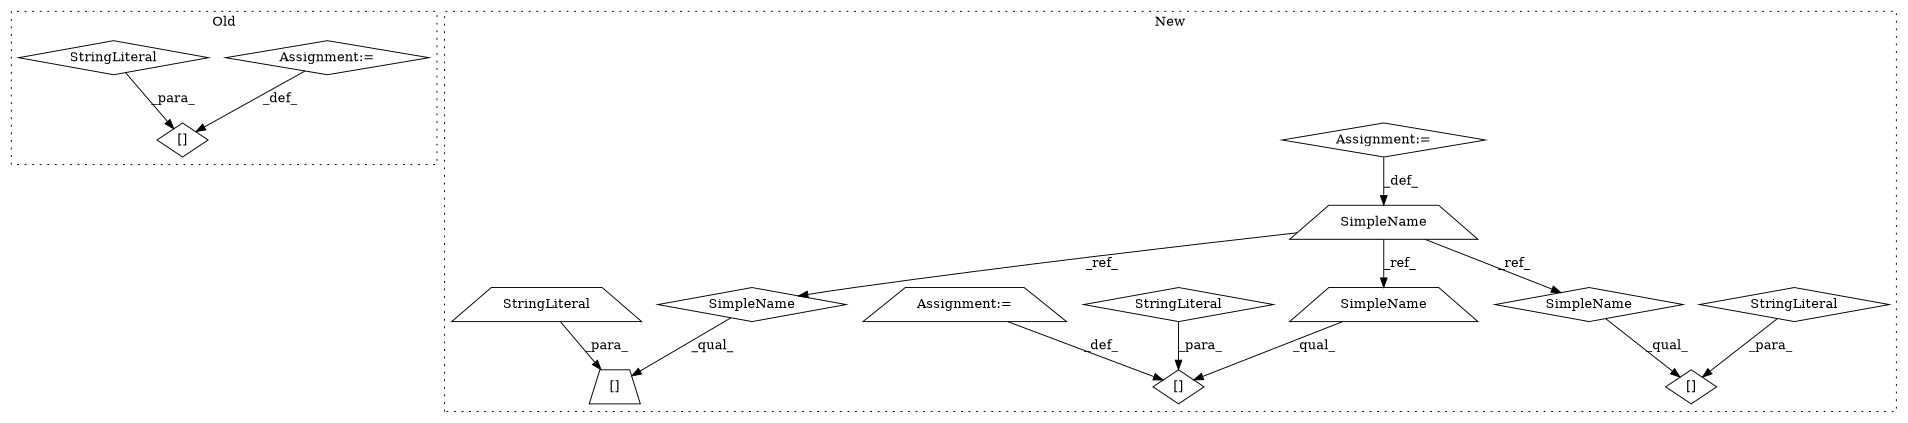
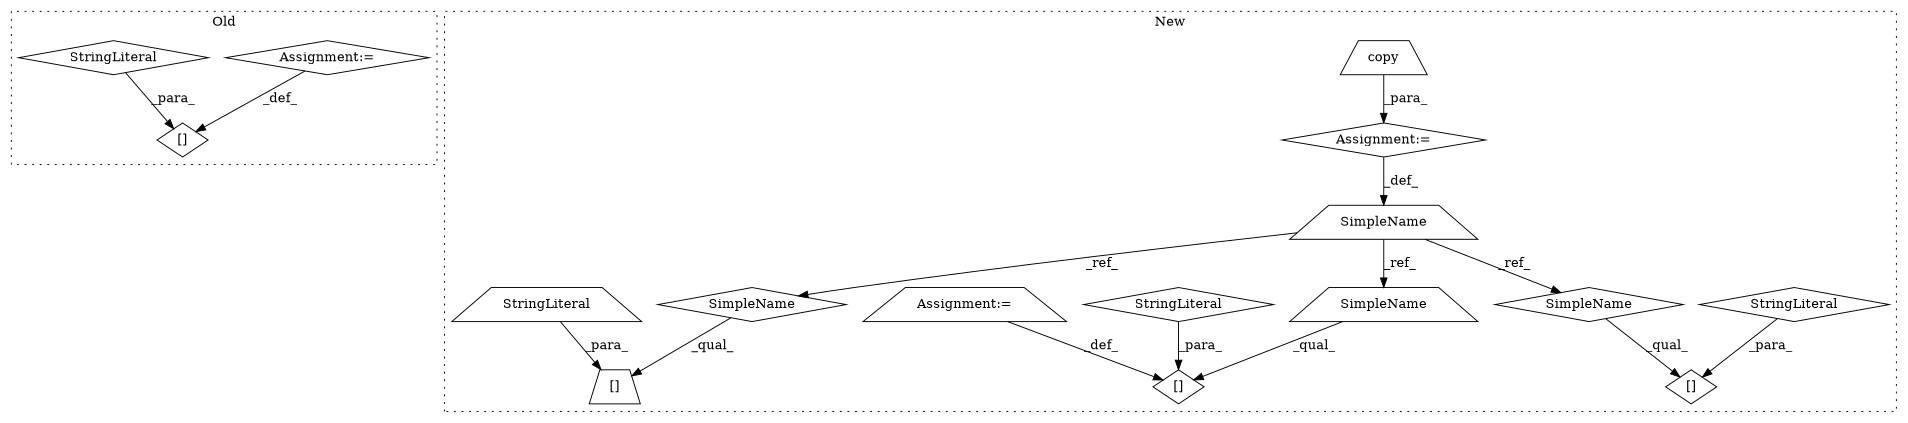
node "copy": added
